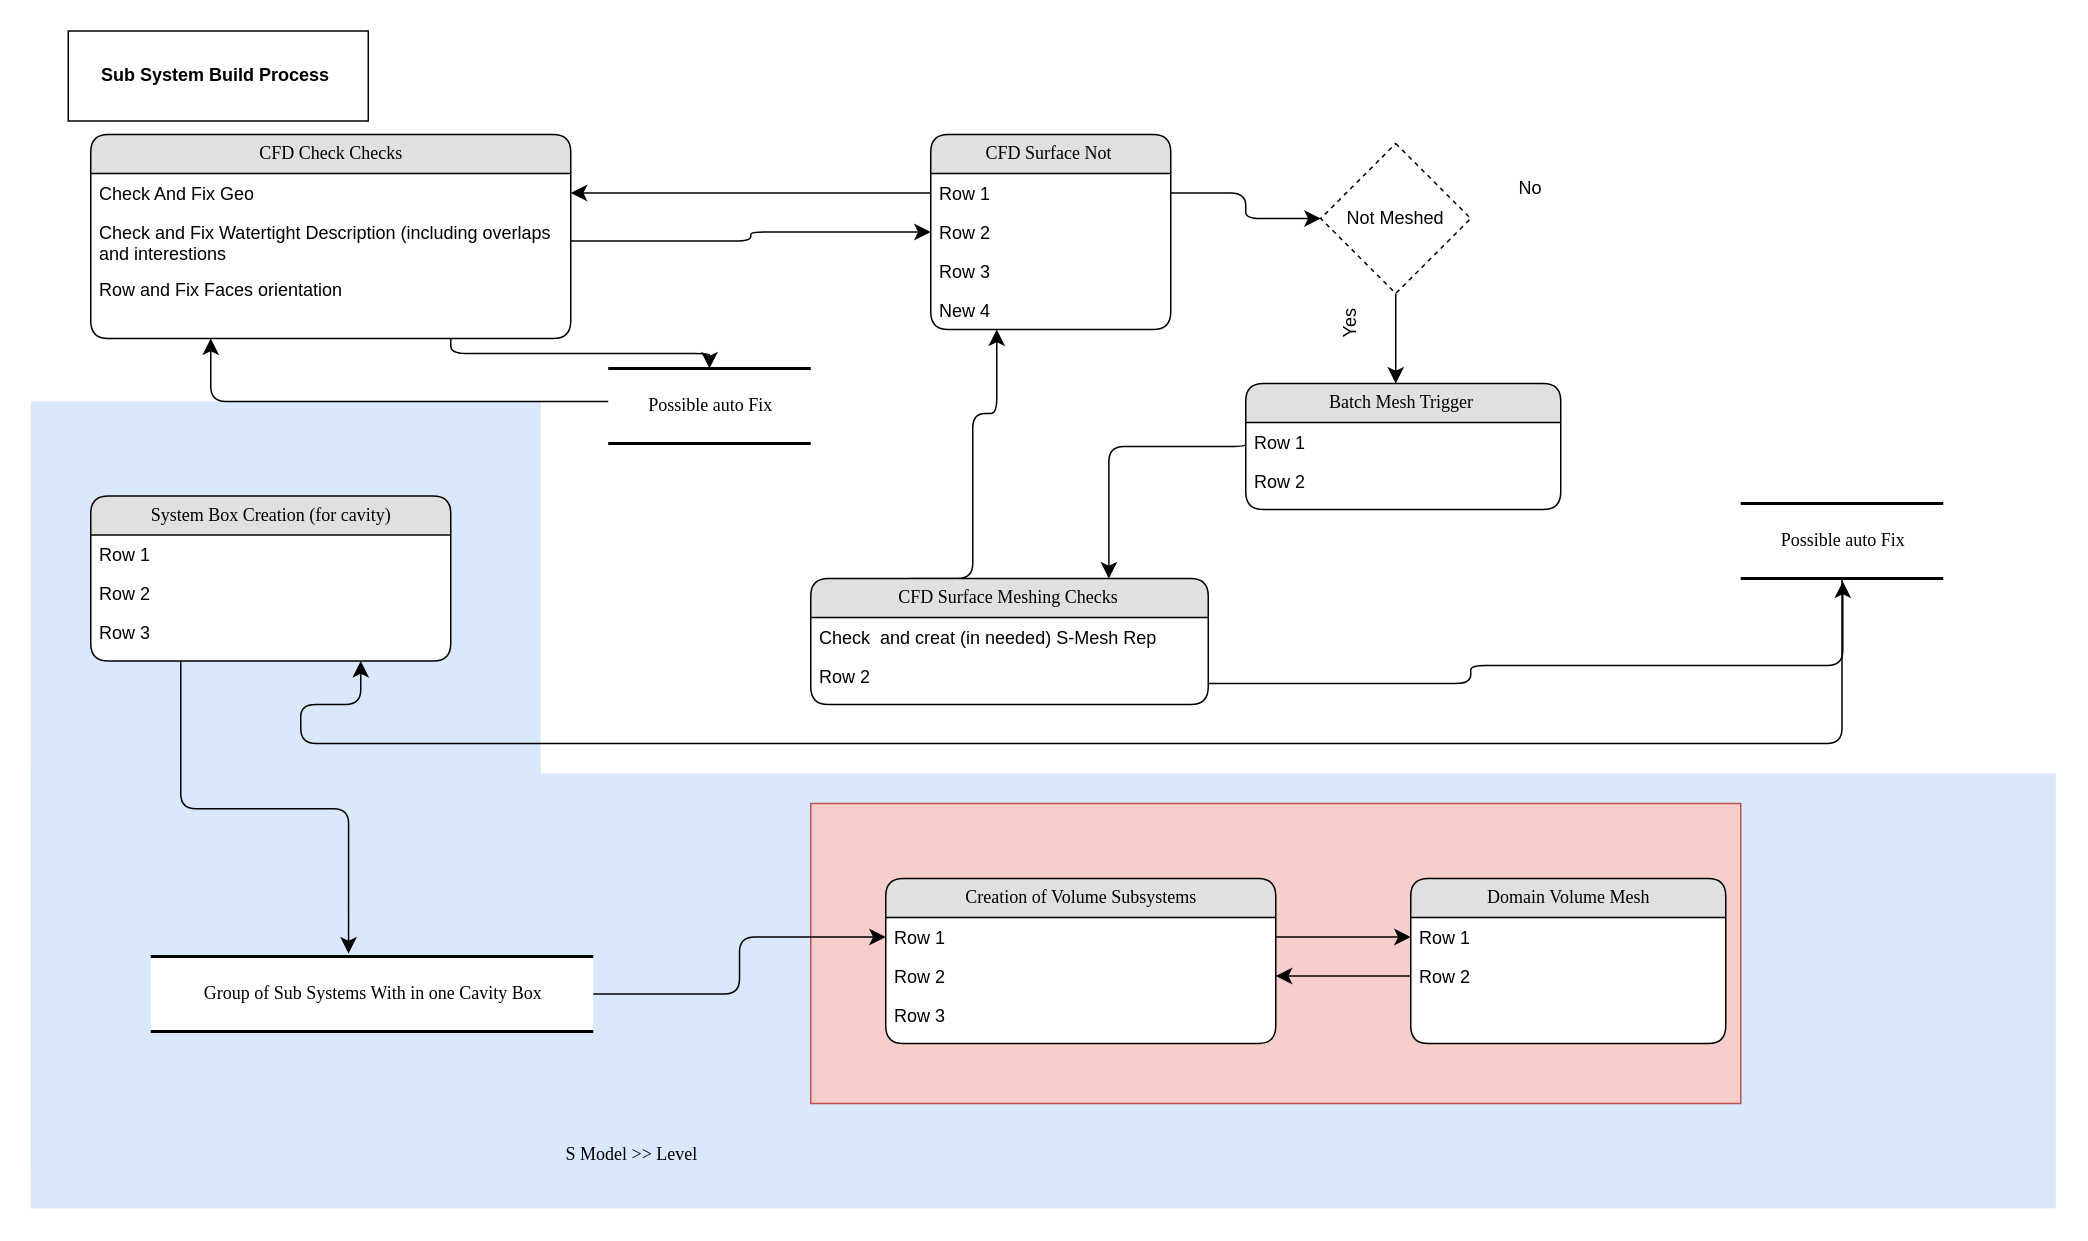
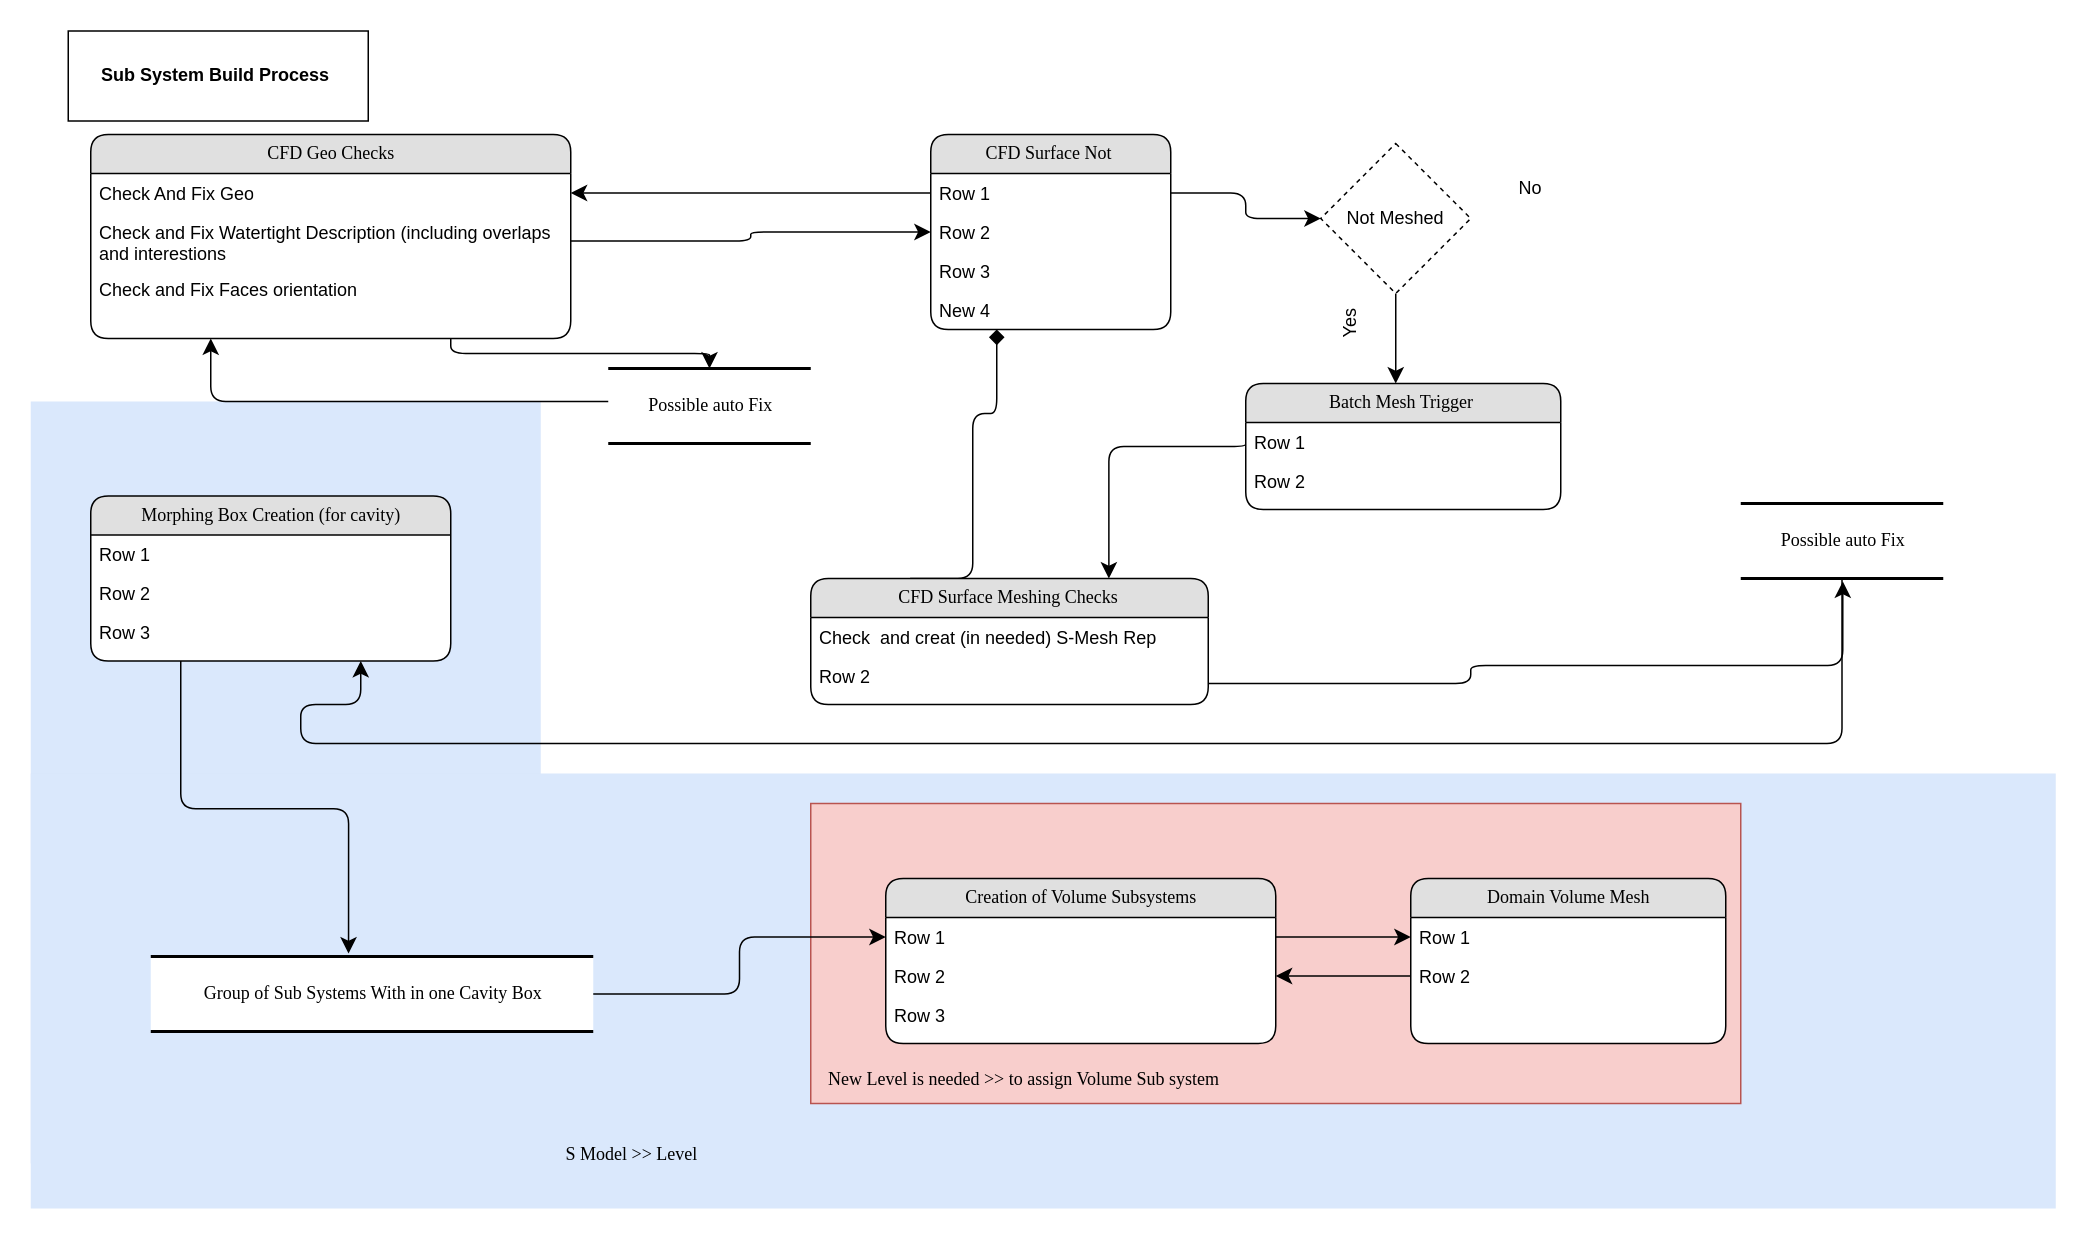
node "CFD Check Checks": label "CFD Check Checks" -> "CFD Geo Checks"
node "Row and Fix Faces orientation": label "Row and Fix Faces orientation" -> "Check and Fix Faces orientation"
edge "CFD Surface Meshing Checks" -> "New 4": arrowhead classic -> diamond
node "System Box Creation (for cavity)": label "System Box Creation (for cavity)" -> "Morphing Box Creation (for cavity)"
node "New Level is needed >> to assign Volume Sub system": added
